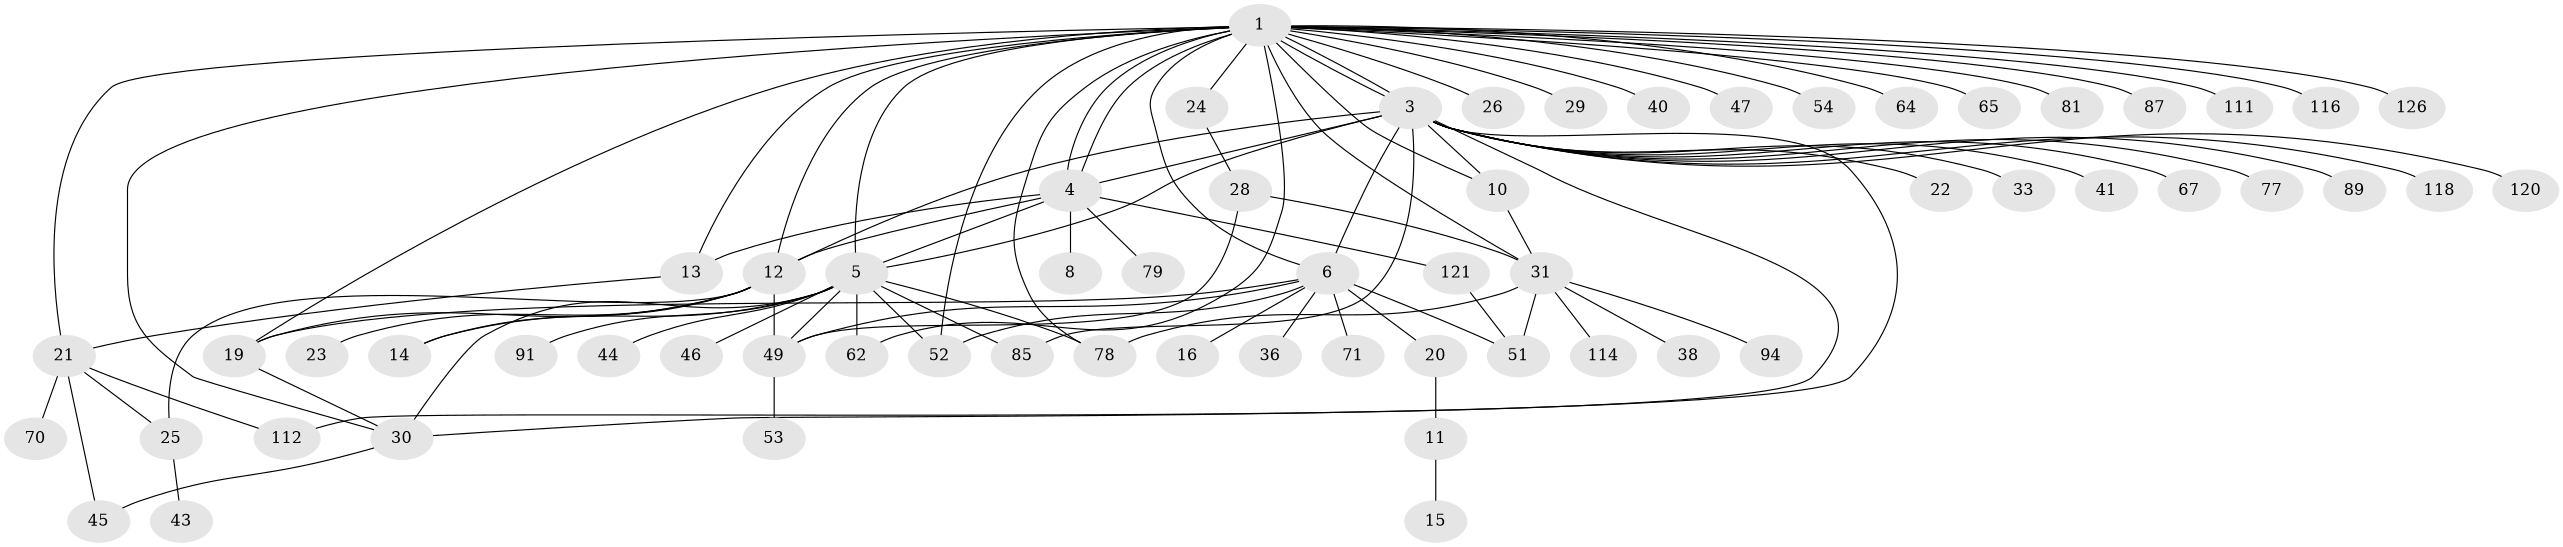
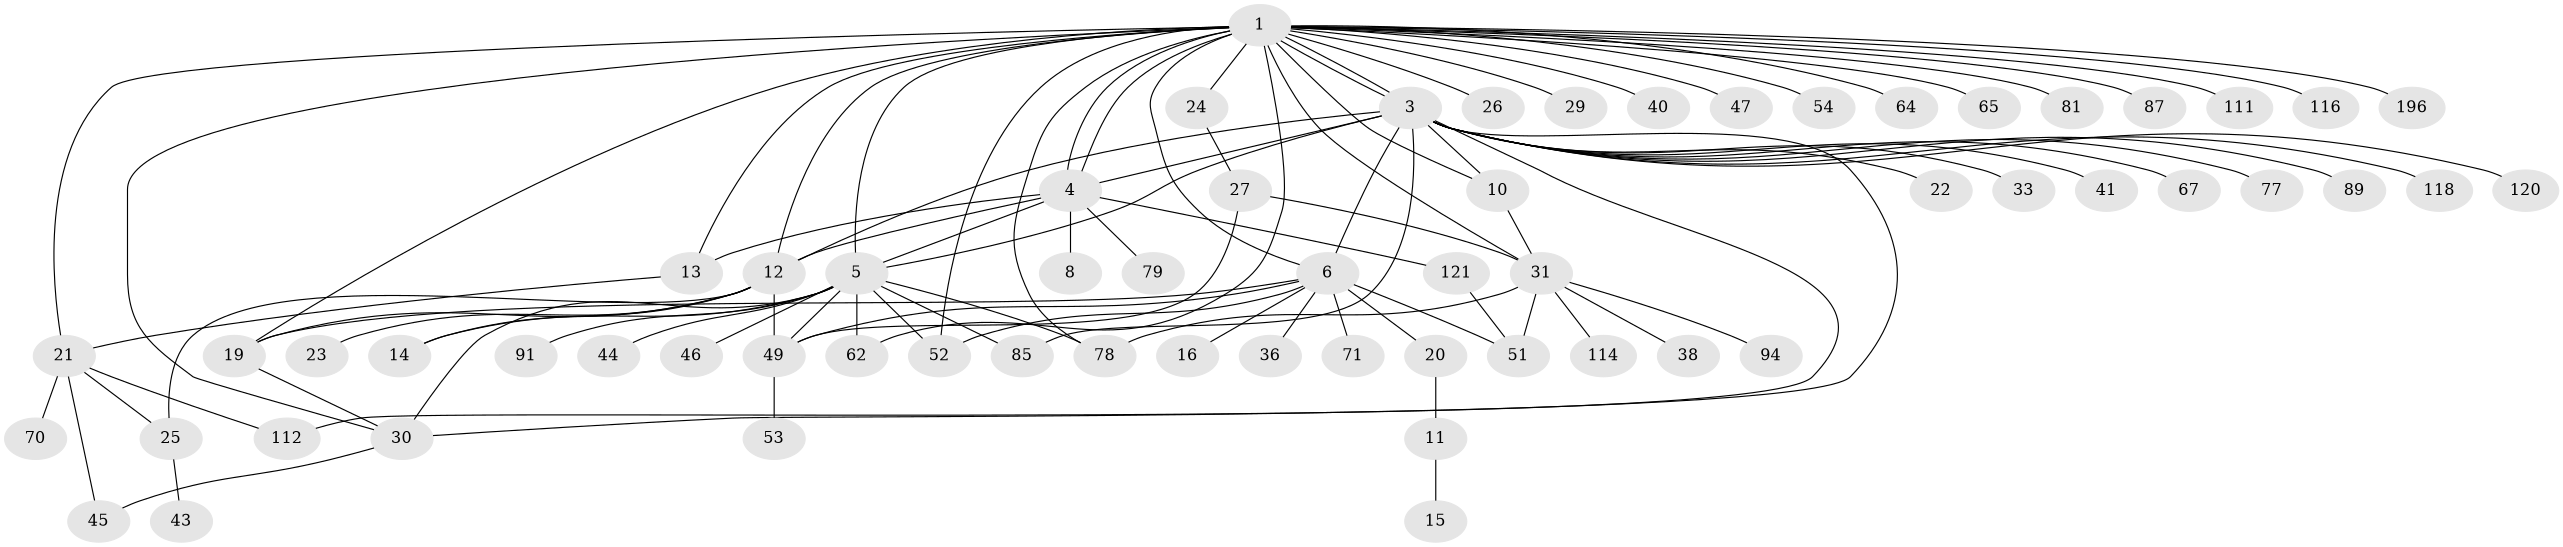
node "126": label "126" -> "196"
node "28": label "28" -> "27"
